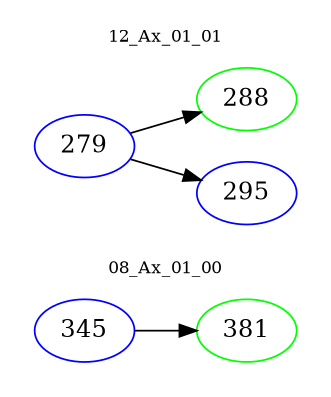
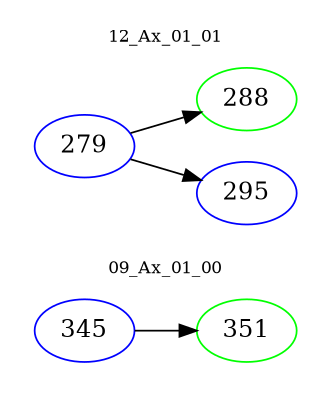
cluster "08_Ax_01_00": label "08_Ax_01_00" -> "09_Ax_01_00"
node "381": label "381" -> "351"
